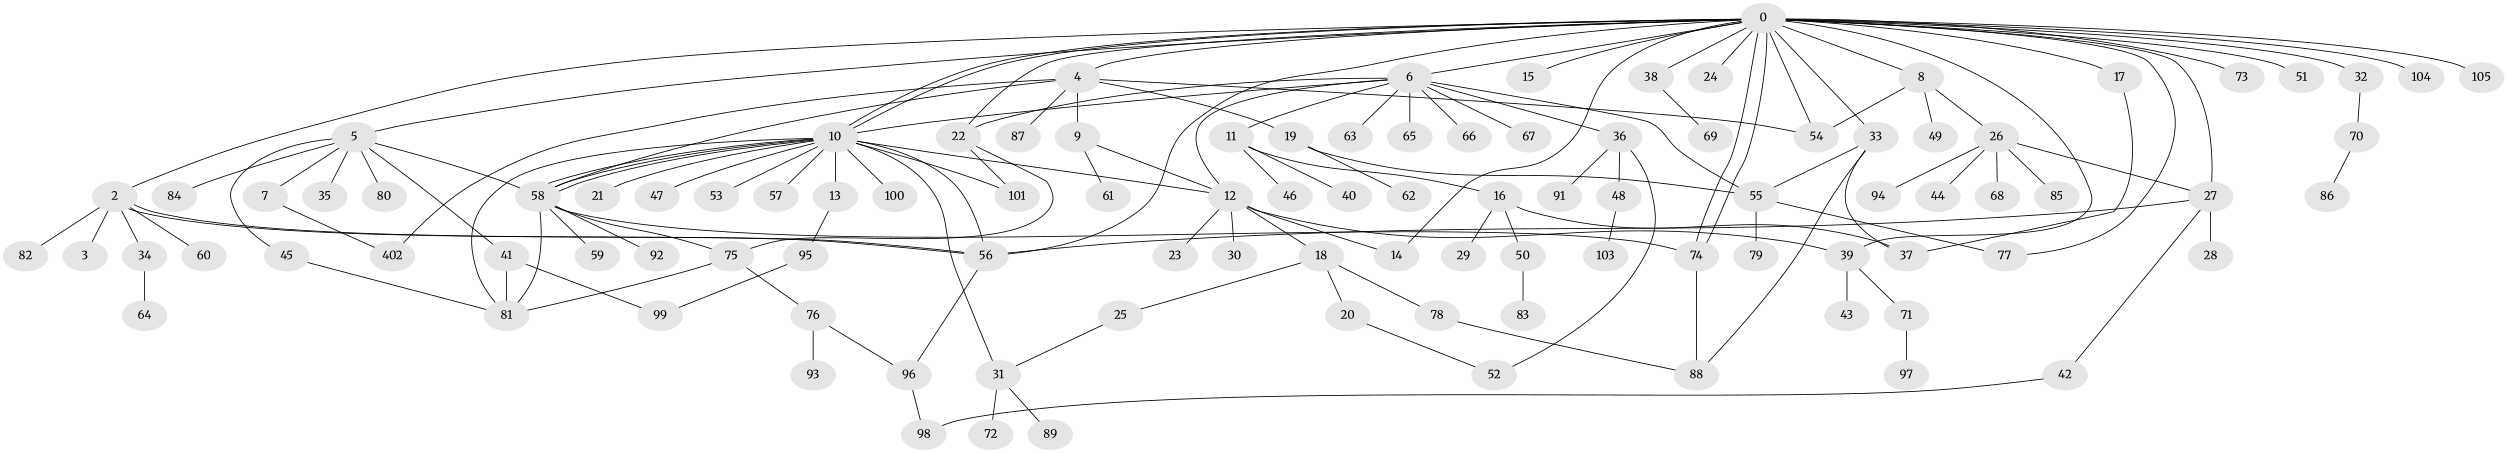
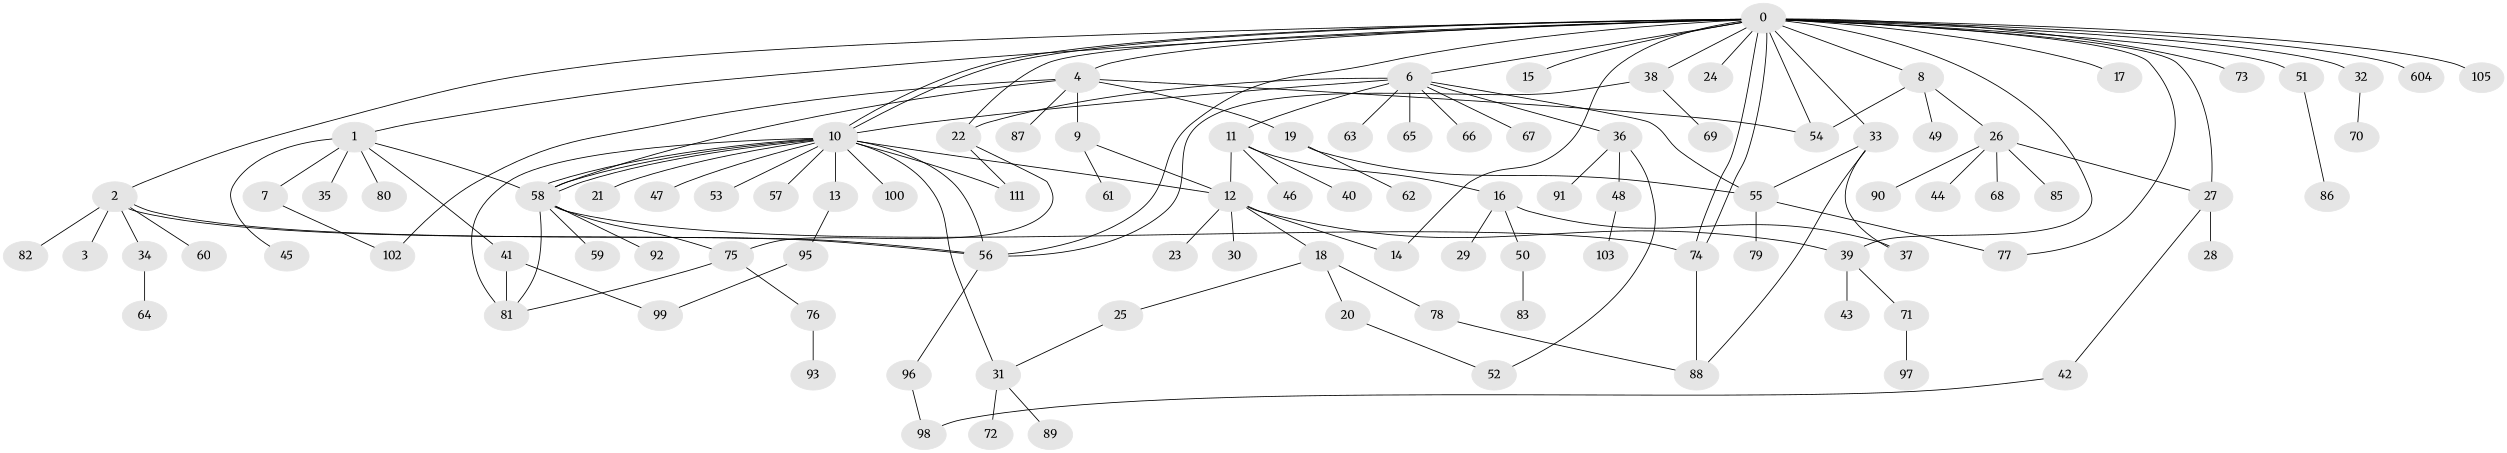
node "104": label "104" -> "604"
edge "6" -- "12": now "11" -- "12"
node "5": label "5" -> "1"
edge "70" -- "86": now "51" -- "86"
node "84": removed
node "101": label "101" -> "111"
node "94": label "94" -> "90"
edge "17" -- "37": removed
edge "27" -- "56": now "38" -- "56"
node "402": label "402" -> "102"
edge "45" -- "81": removed
edge "76" -- "96": removed
